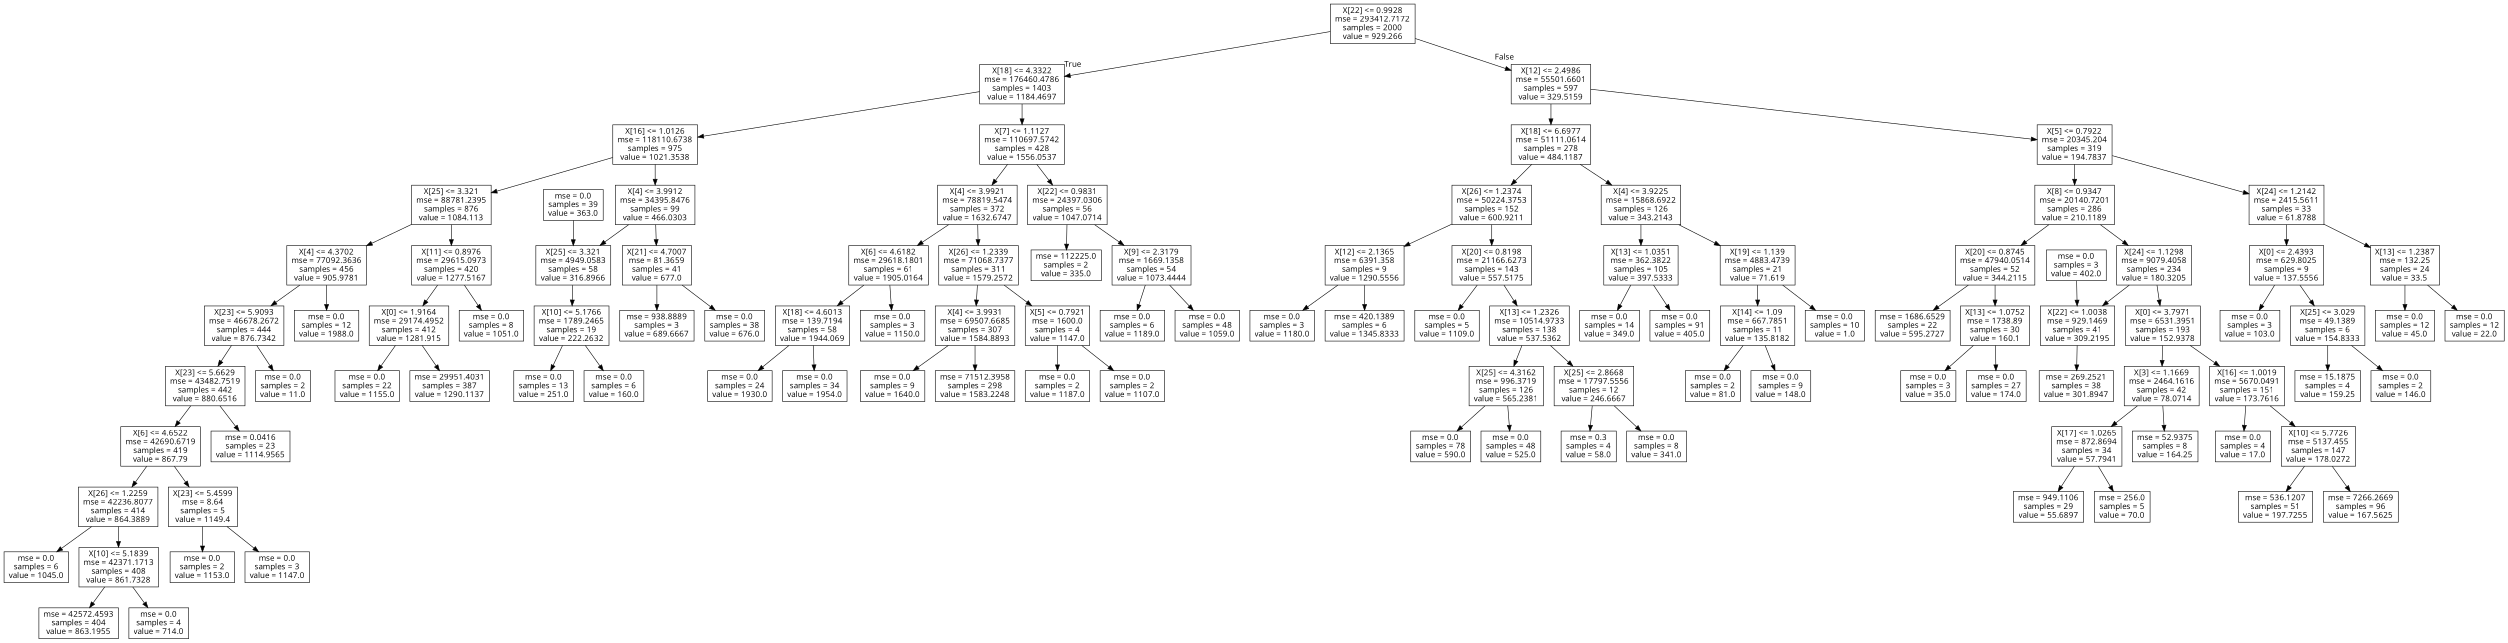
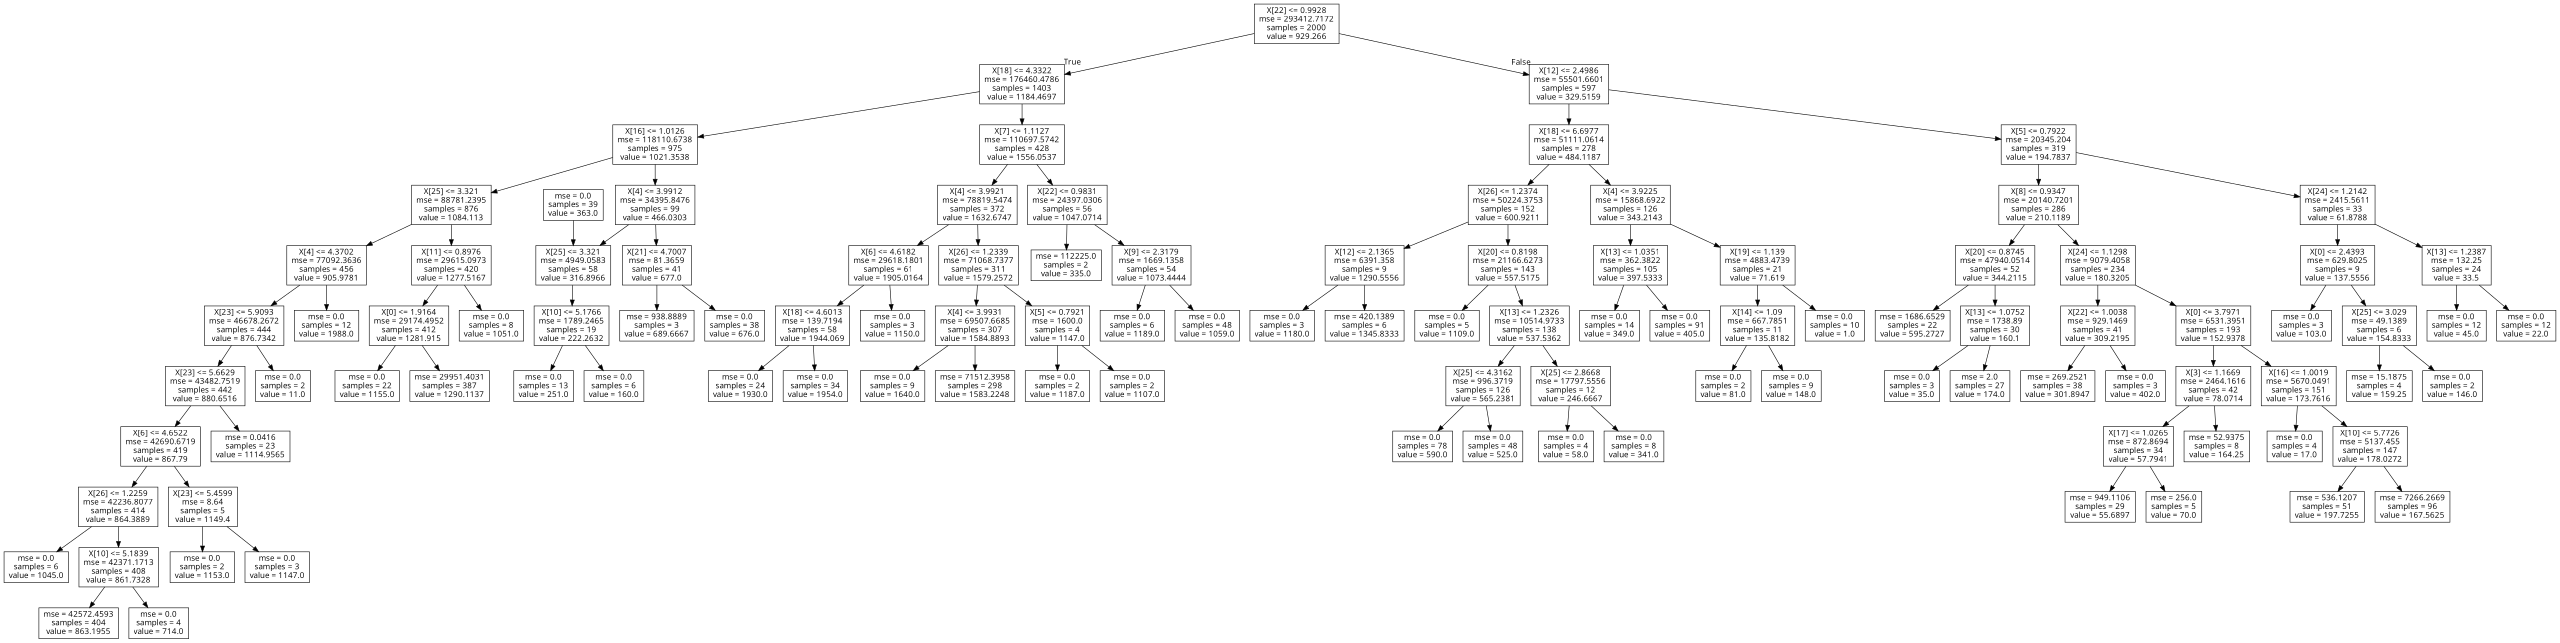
edge "mse = 0.0 samples = 3 value = 402.0" -> "X[22] <= 1.0038 mse = 929.1469 samples = 41 value = 309.2195": reversed
node "mse = 0.0 samples = 27 value = 174.0": label "mse = 0.0 samples = 27 value = 174.0" -> "mse = 2.0 samples = 27 value = 174.0"
node "mse = 0.3 samples = 4 value = 58.0": label "mse = 0.3 samples = 4 value = 58.0" -> "mse = 0.0 samples = 4 value = 58.0"
